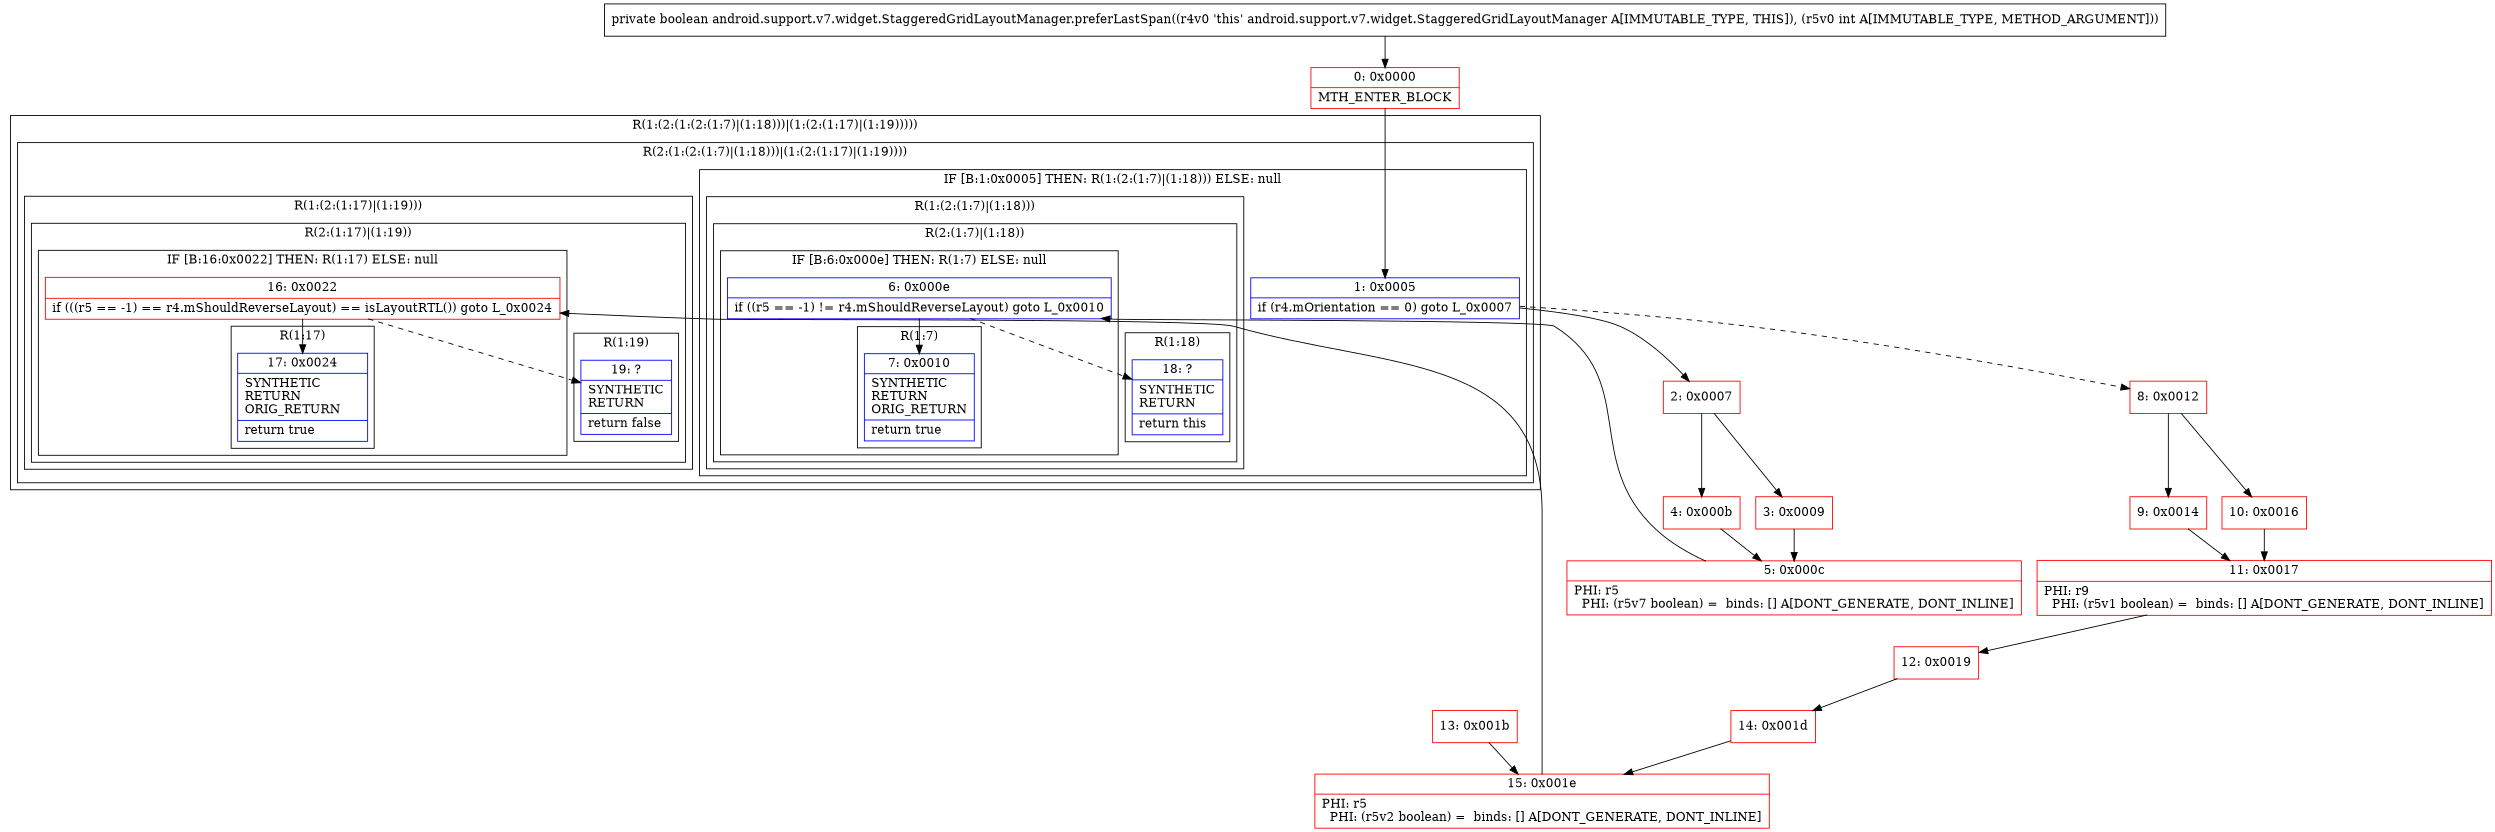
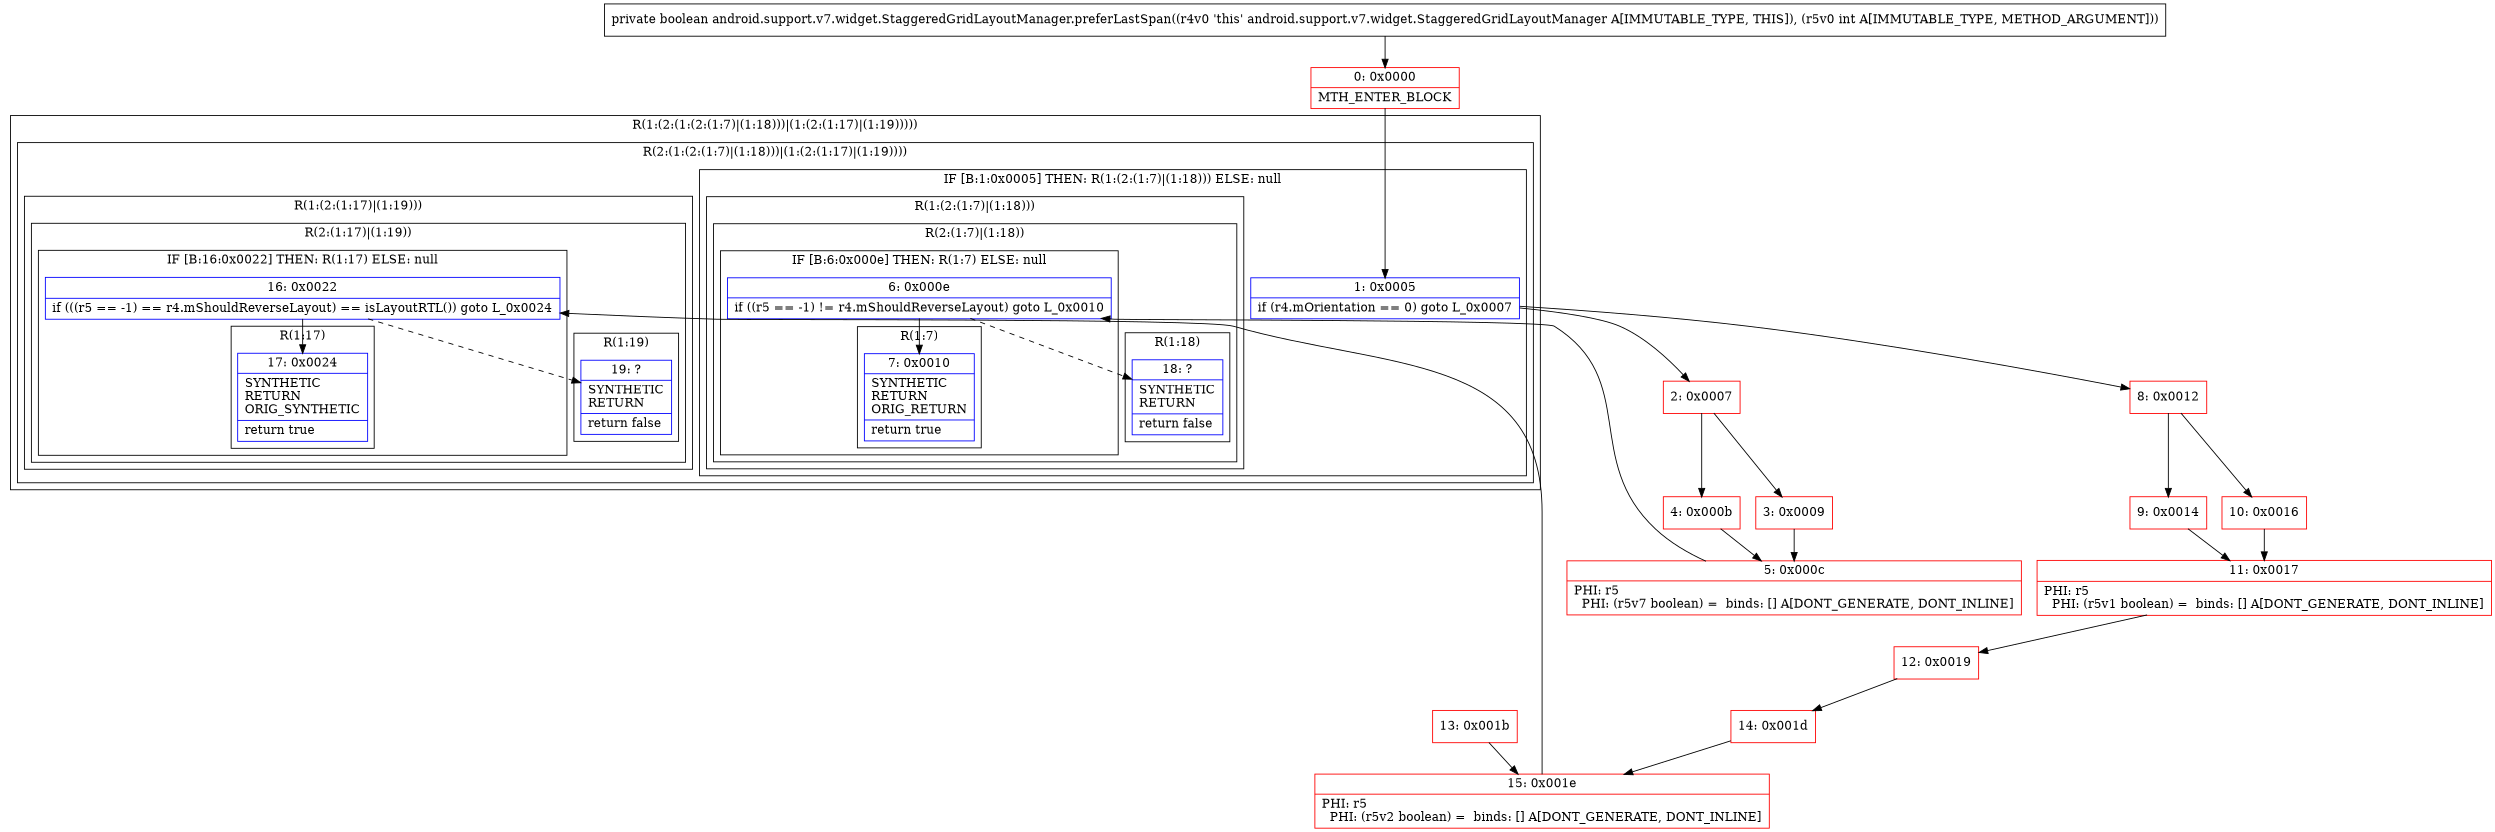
node "16: 0x0022": color red -> blue
edge "1: 0x0005" -> "8: 0x0012": style dashed -> solid
node "17: 0x0024": text "ORIG_RETURN" -> "ORIG_SYNTHETIC"
node "18: ?": text "return this" -> "return false"
node "11: 0x0017": text "PHI: r9" -> "PHI: r5"
